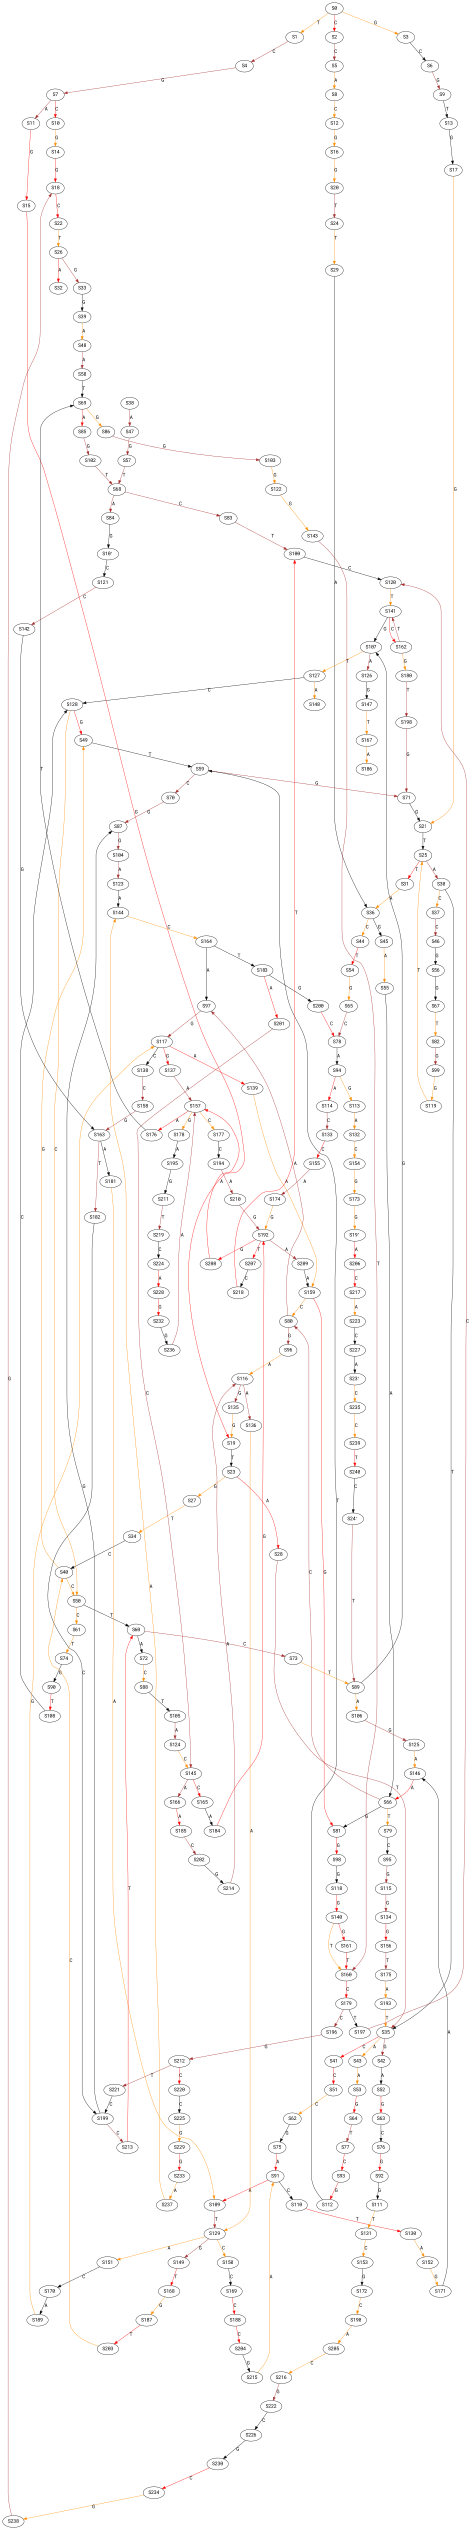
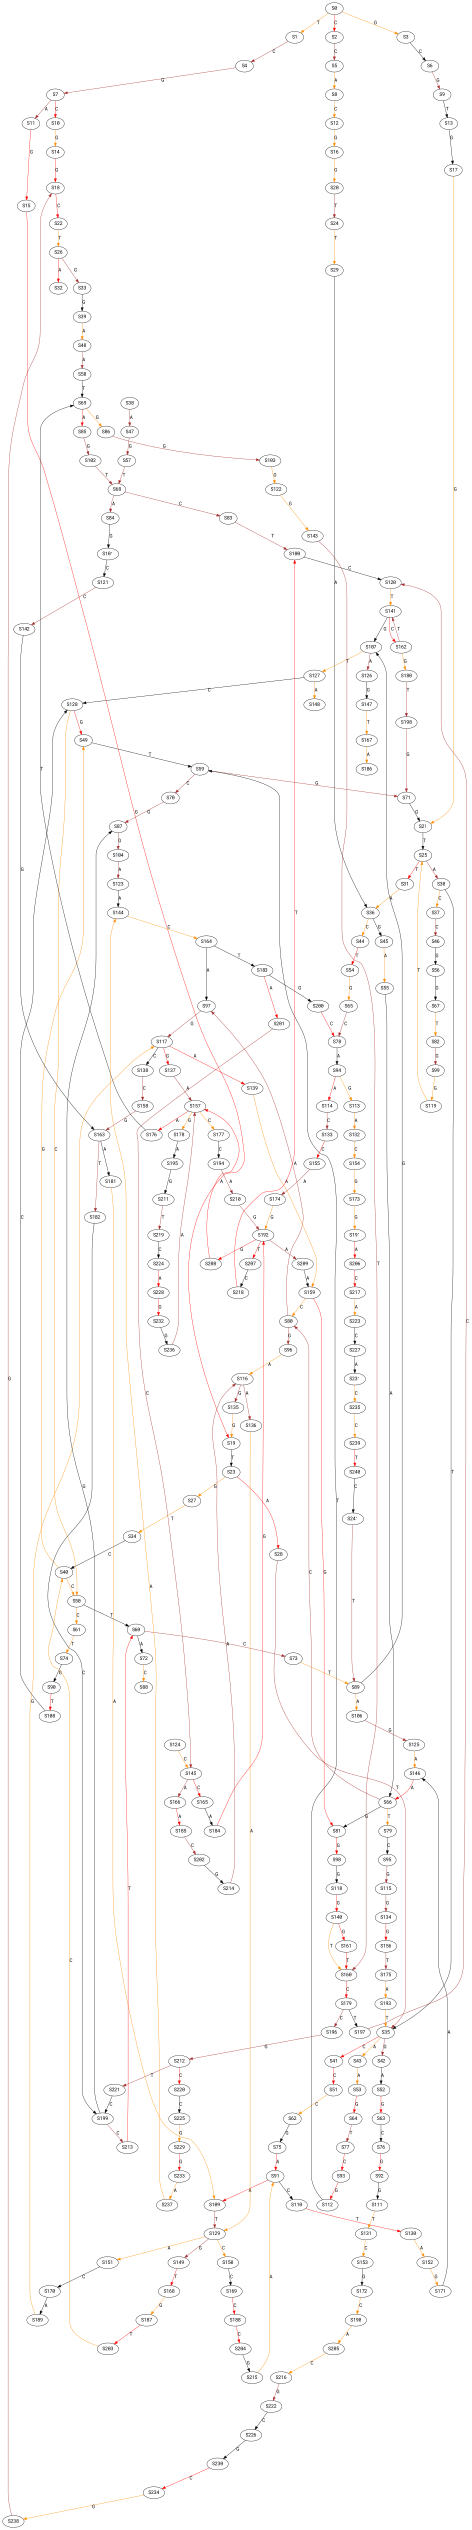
node "S105": removed
